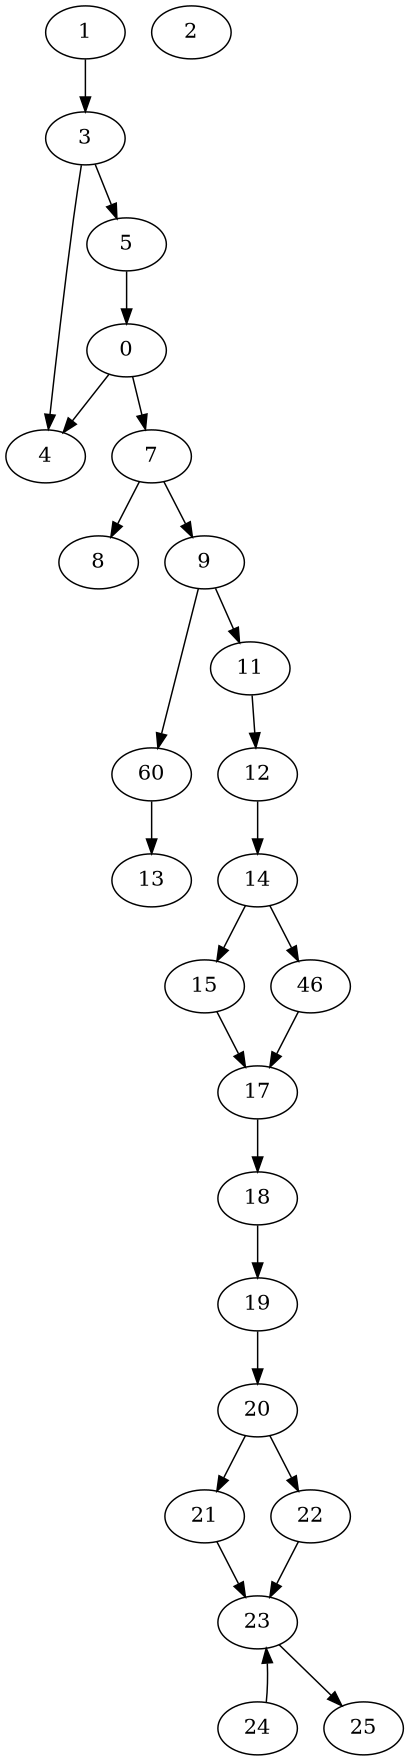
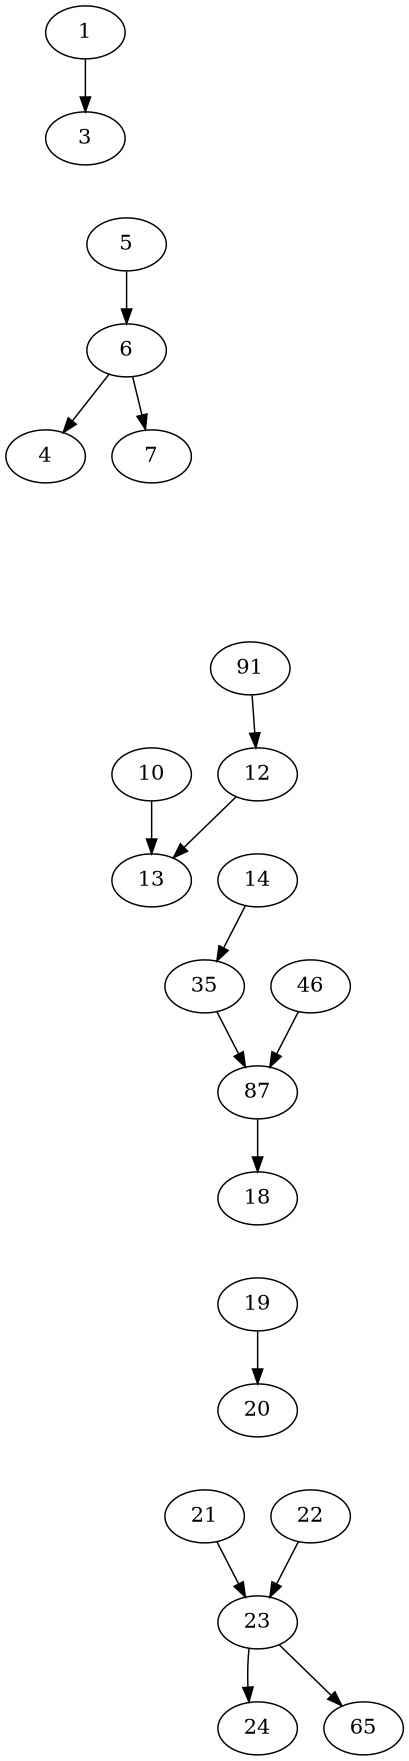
node "2": removed
edge "3" -> "5": removed
edge "3" -> "4": removed
node "0": label "0" -> "6"
node "8": removed
node "9": removed
node "11": label "11" -> "91"
node "60": label "60" -> "10"
edge "12" -> "14": now "12" -> "13"
edge "14" -> "46": removed
node "15": label "15" -> "35"
node "17": label "17" -> "87"
edge "18" -> "19": removed
edge "20" -> "21": removed
edge "20" -> "22": removed
edge "24" -> "23": reversed
node "25": label "25" -> "65"
